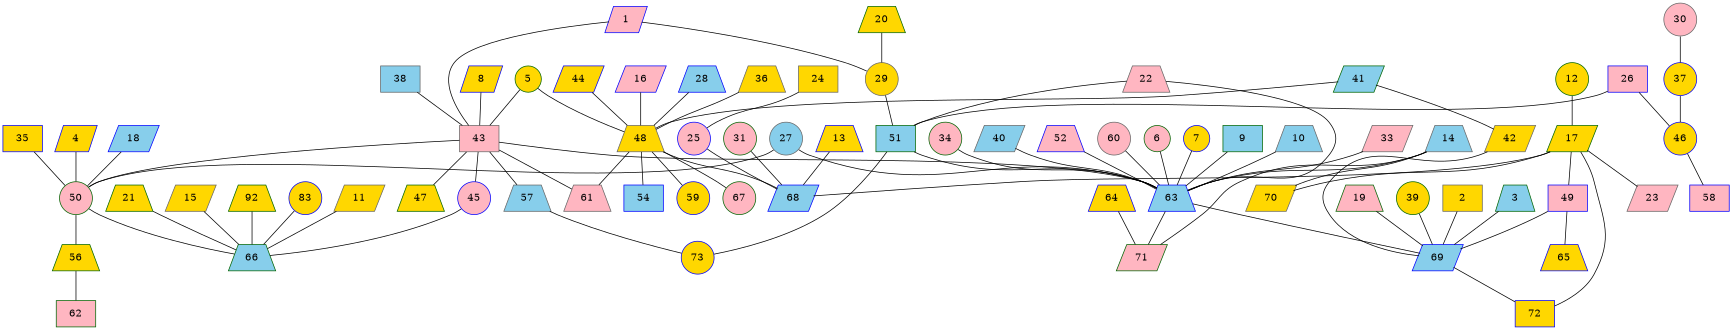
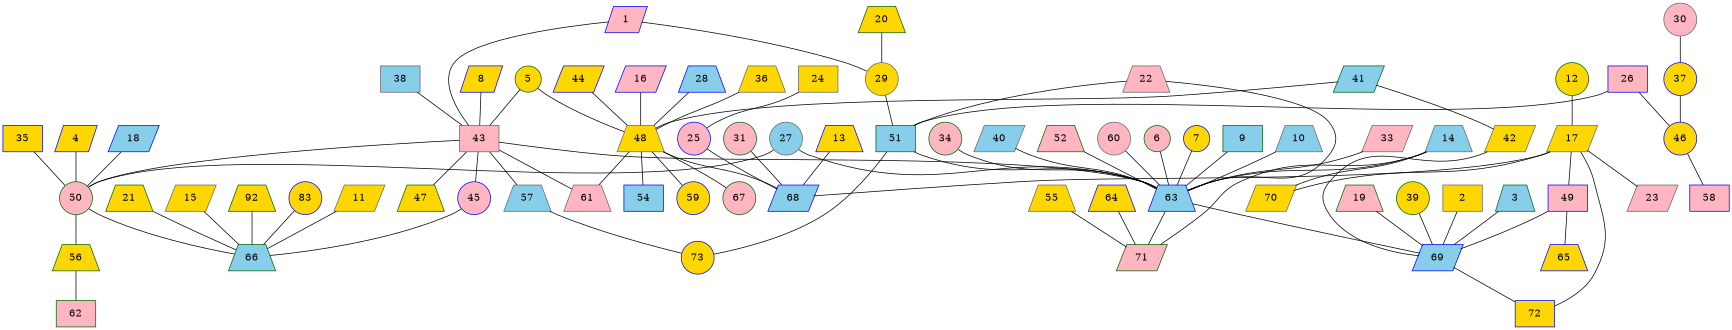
node "52": color blue -> darkgreen
node "17": color darkgreen -> gray40
node "55": added
